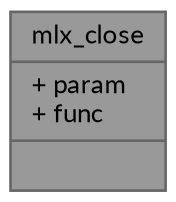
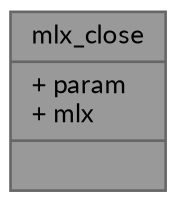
node "mlx_close": text "+ func" -> "+ mlx"
